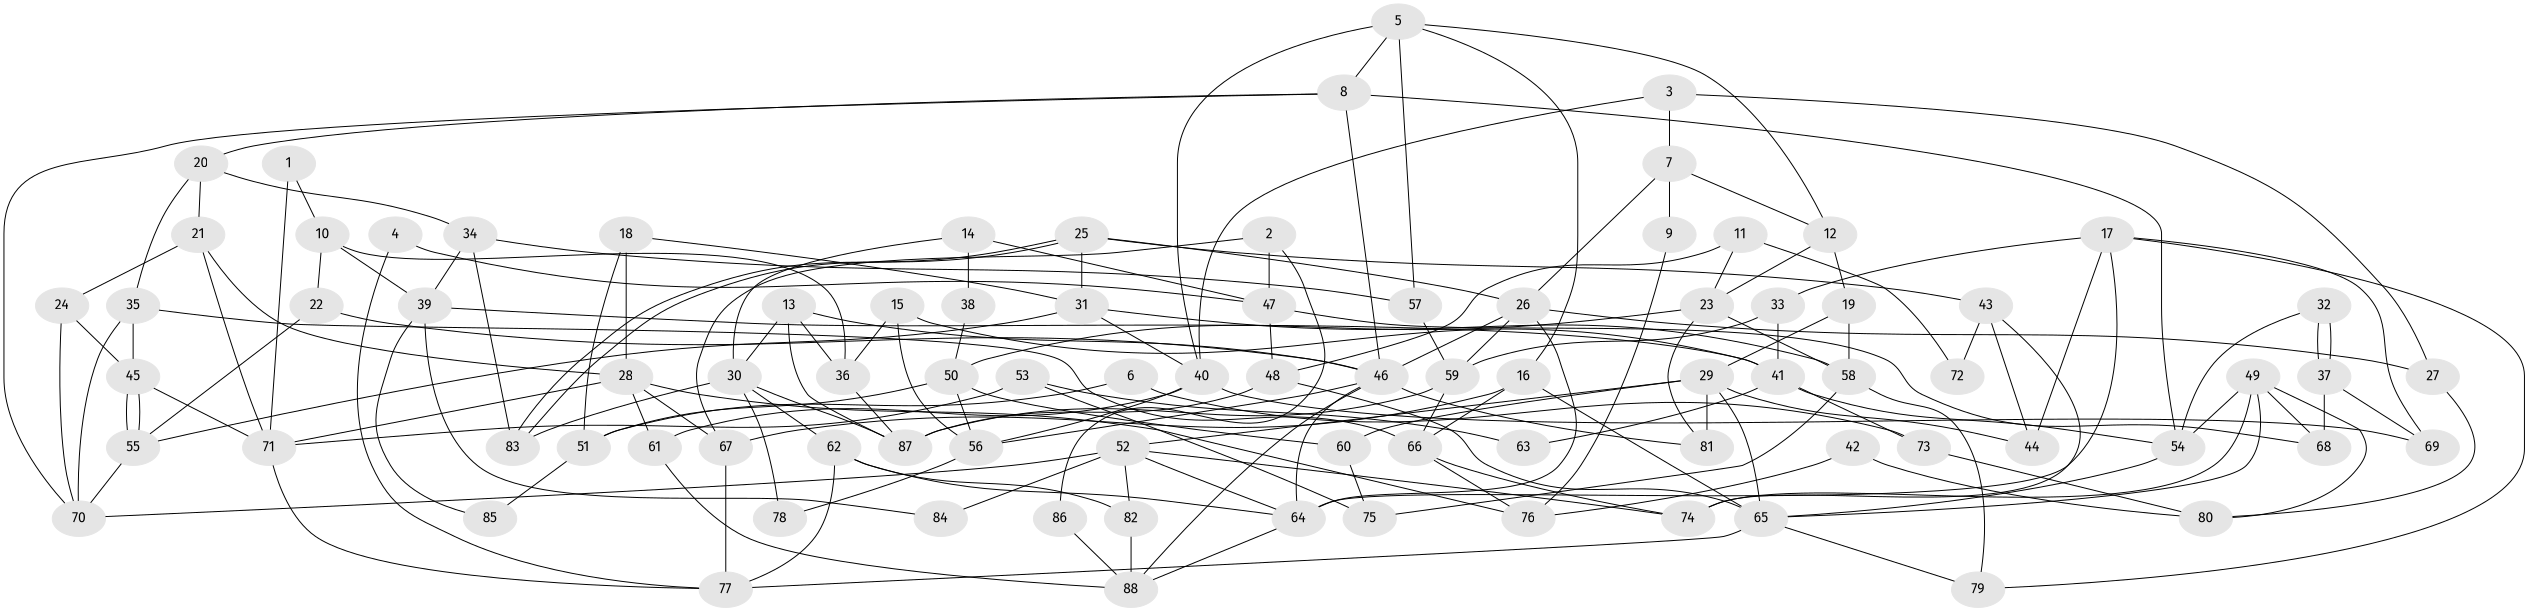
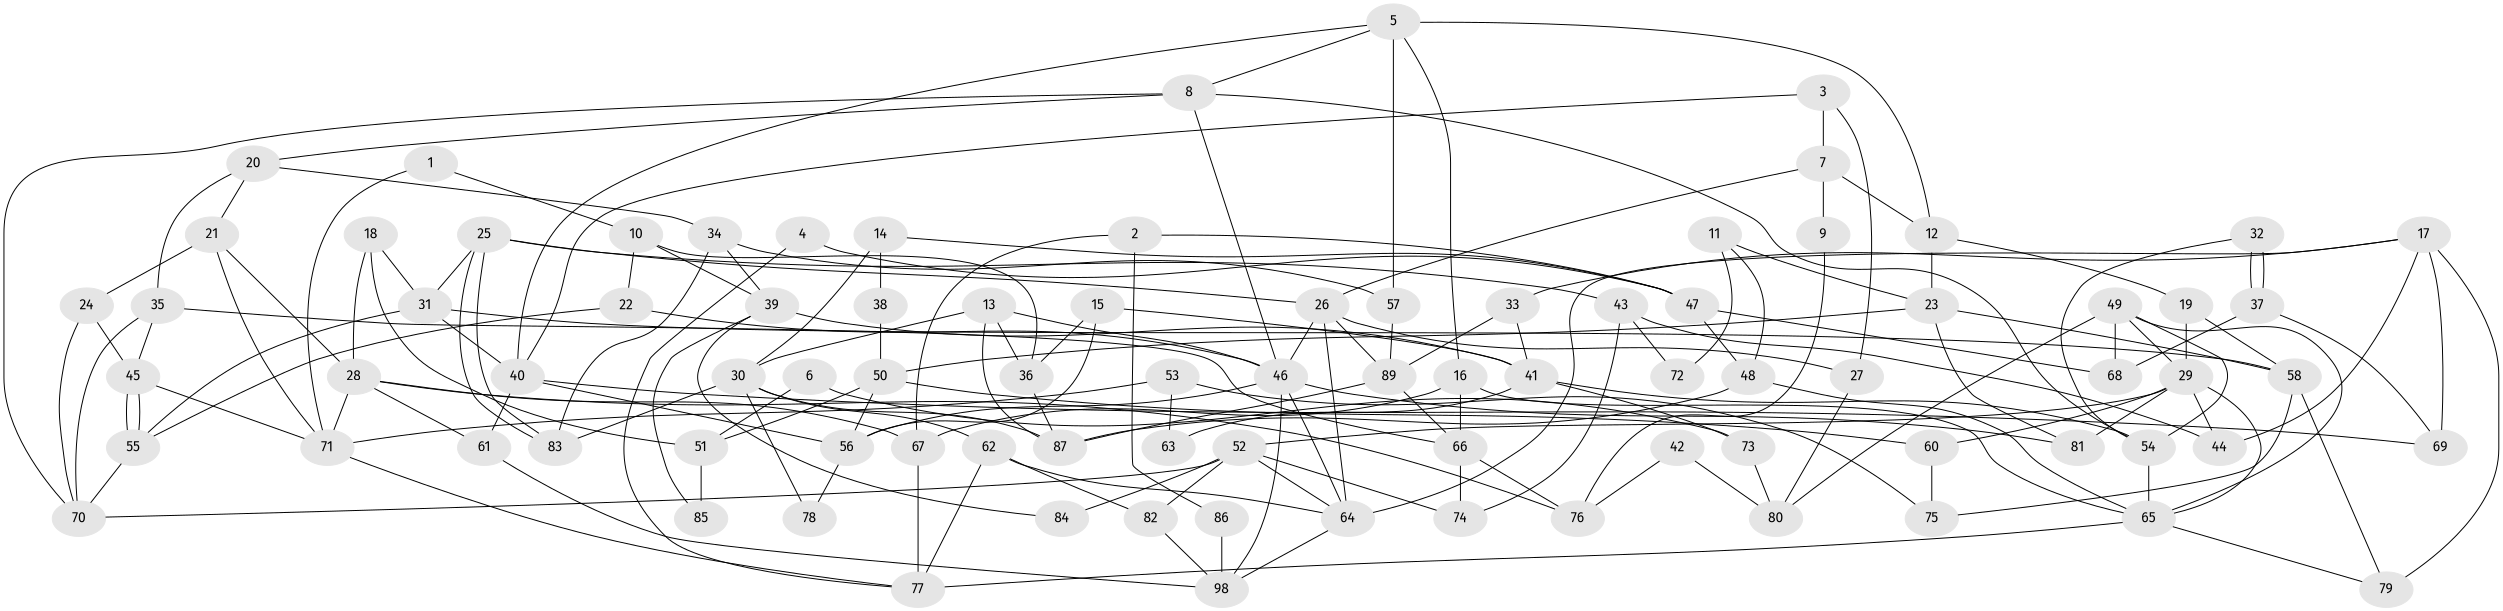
node "59": label "59" -> "89"
edge "49" -- "74": now "49" -- "29"
node "88": label "88" -> "98"
